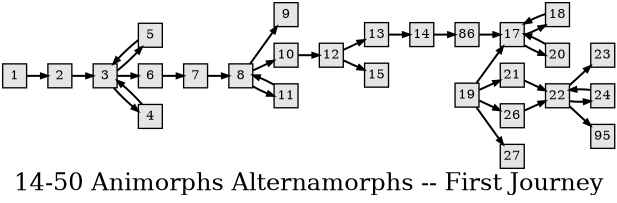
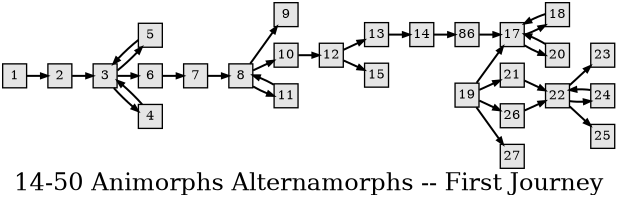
node "95": label "95" -> "25"
